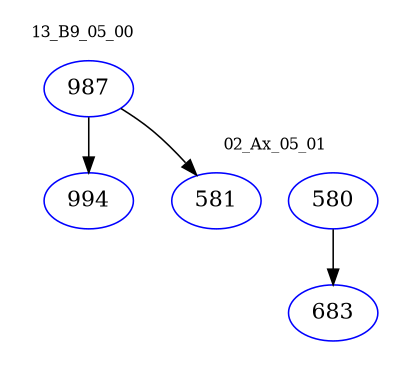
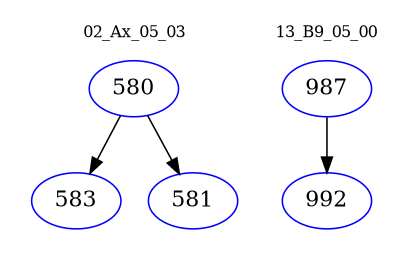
edge "987" -> "581": now "580" -> "581"
cluster "02_Ax_05_01": label "02_Ax_05_01" -> "02_Ax_05_03"
node "994": label "994" -> "992"
node "683": label "683" -> "583"
